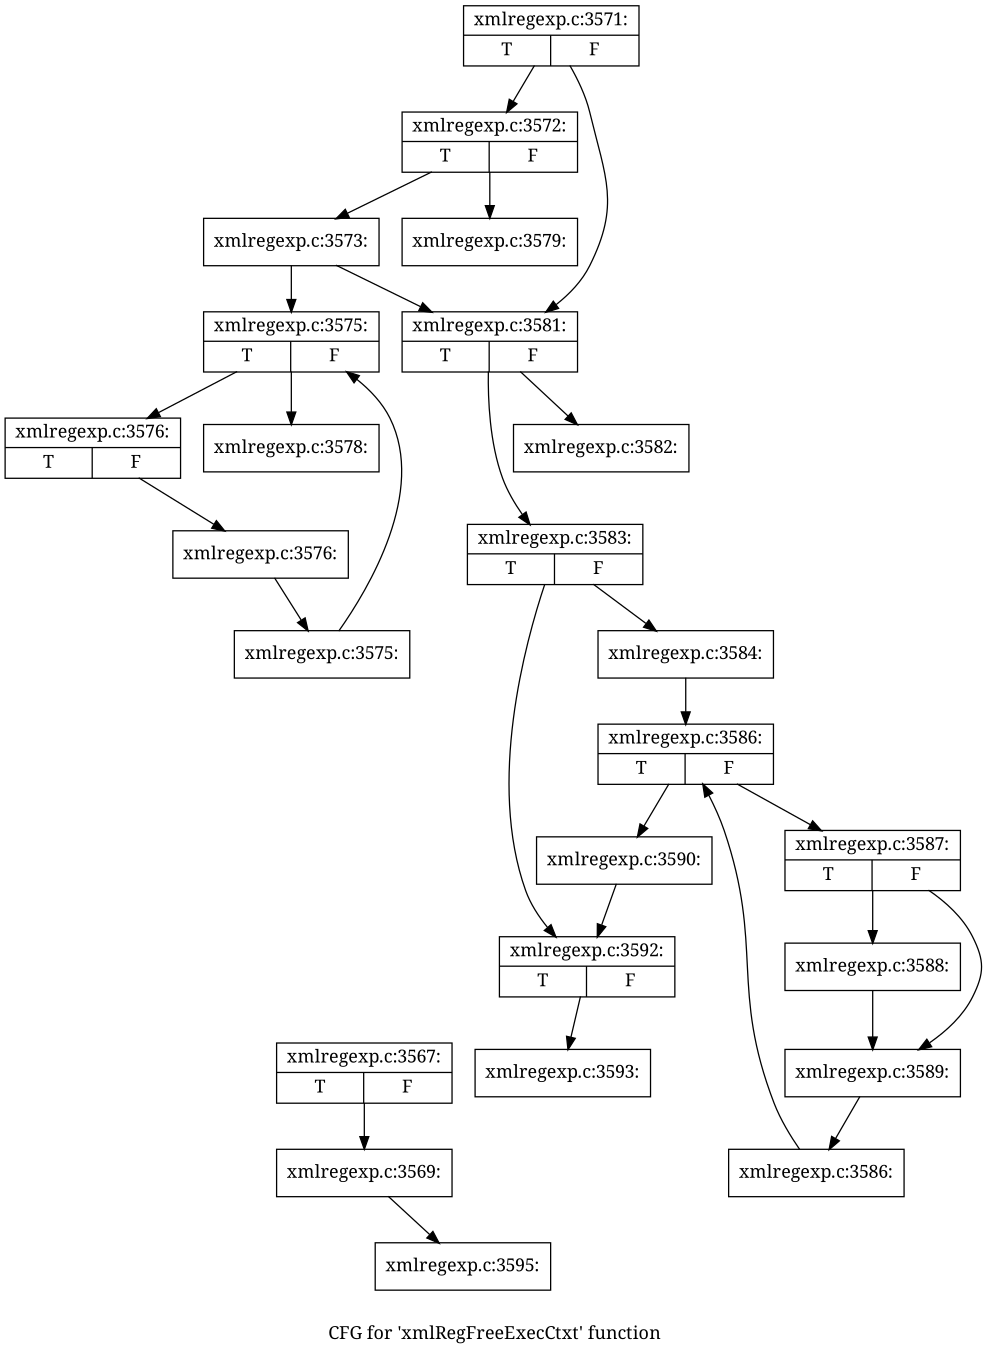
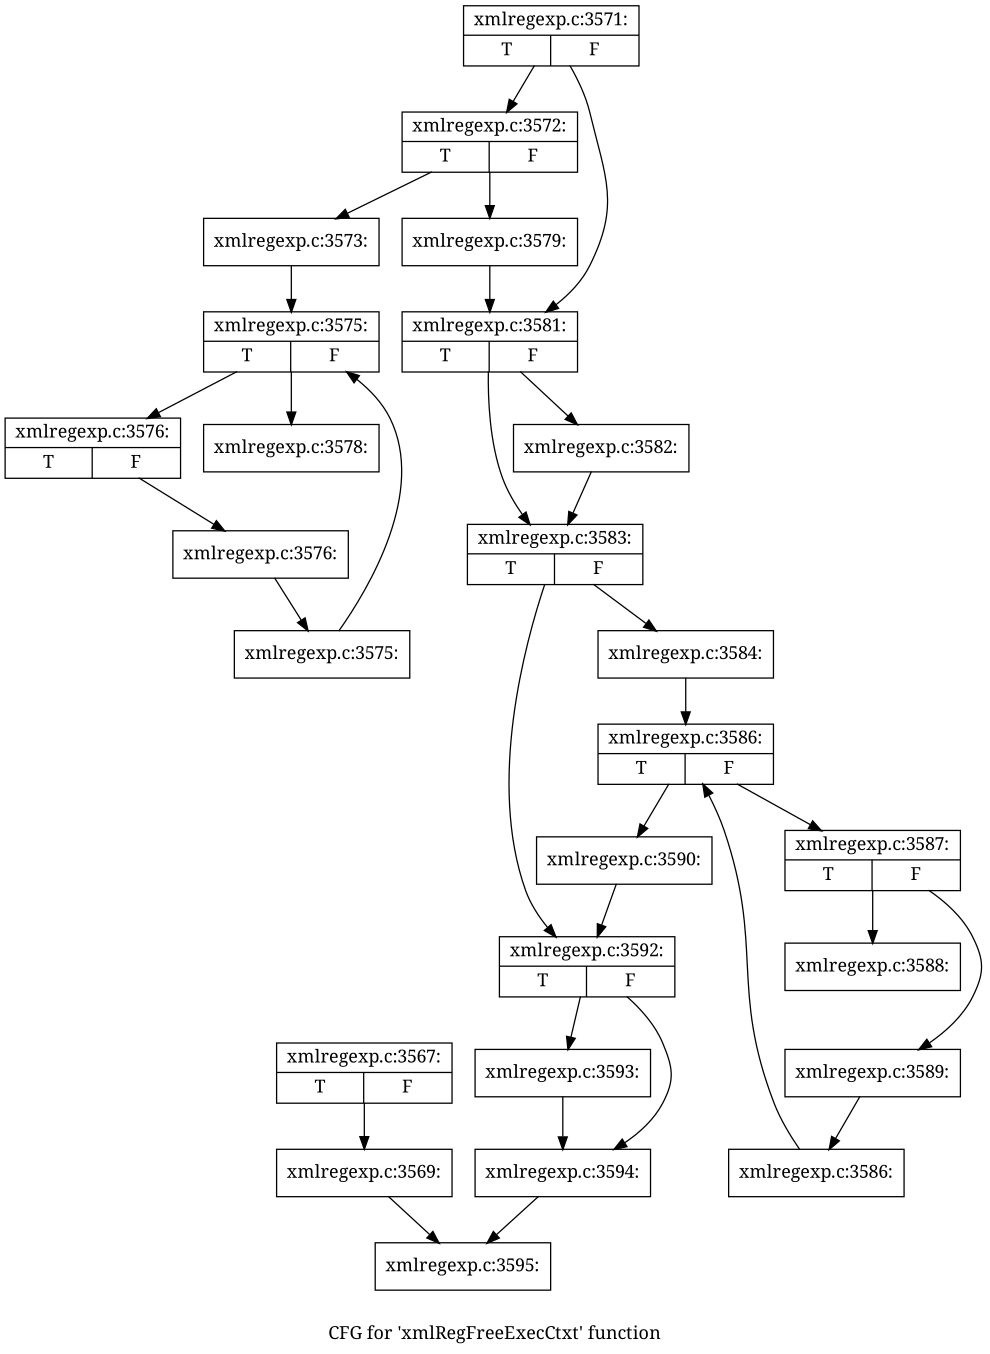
edge "xmlregexp.c:3573:" -> "xmlregexp.c:3581:": now "xmlregexp.c:3579:" -> "xmlregexp.c:3581:"
edge "xmlregexp.c:3582:" -> "xmlregexp.c:3583:": added
edge "xmlregexp.c:3588:" -> "xmlregexp.c:3589:": removed
node "xmlregexp.c:3594:": added
